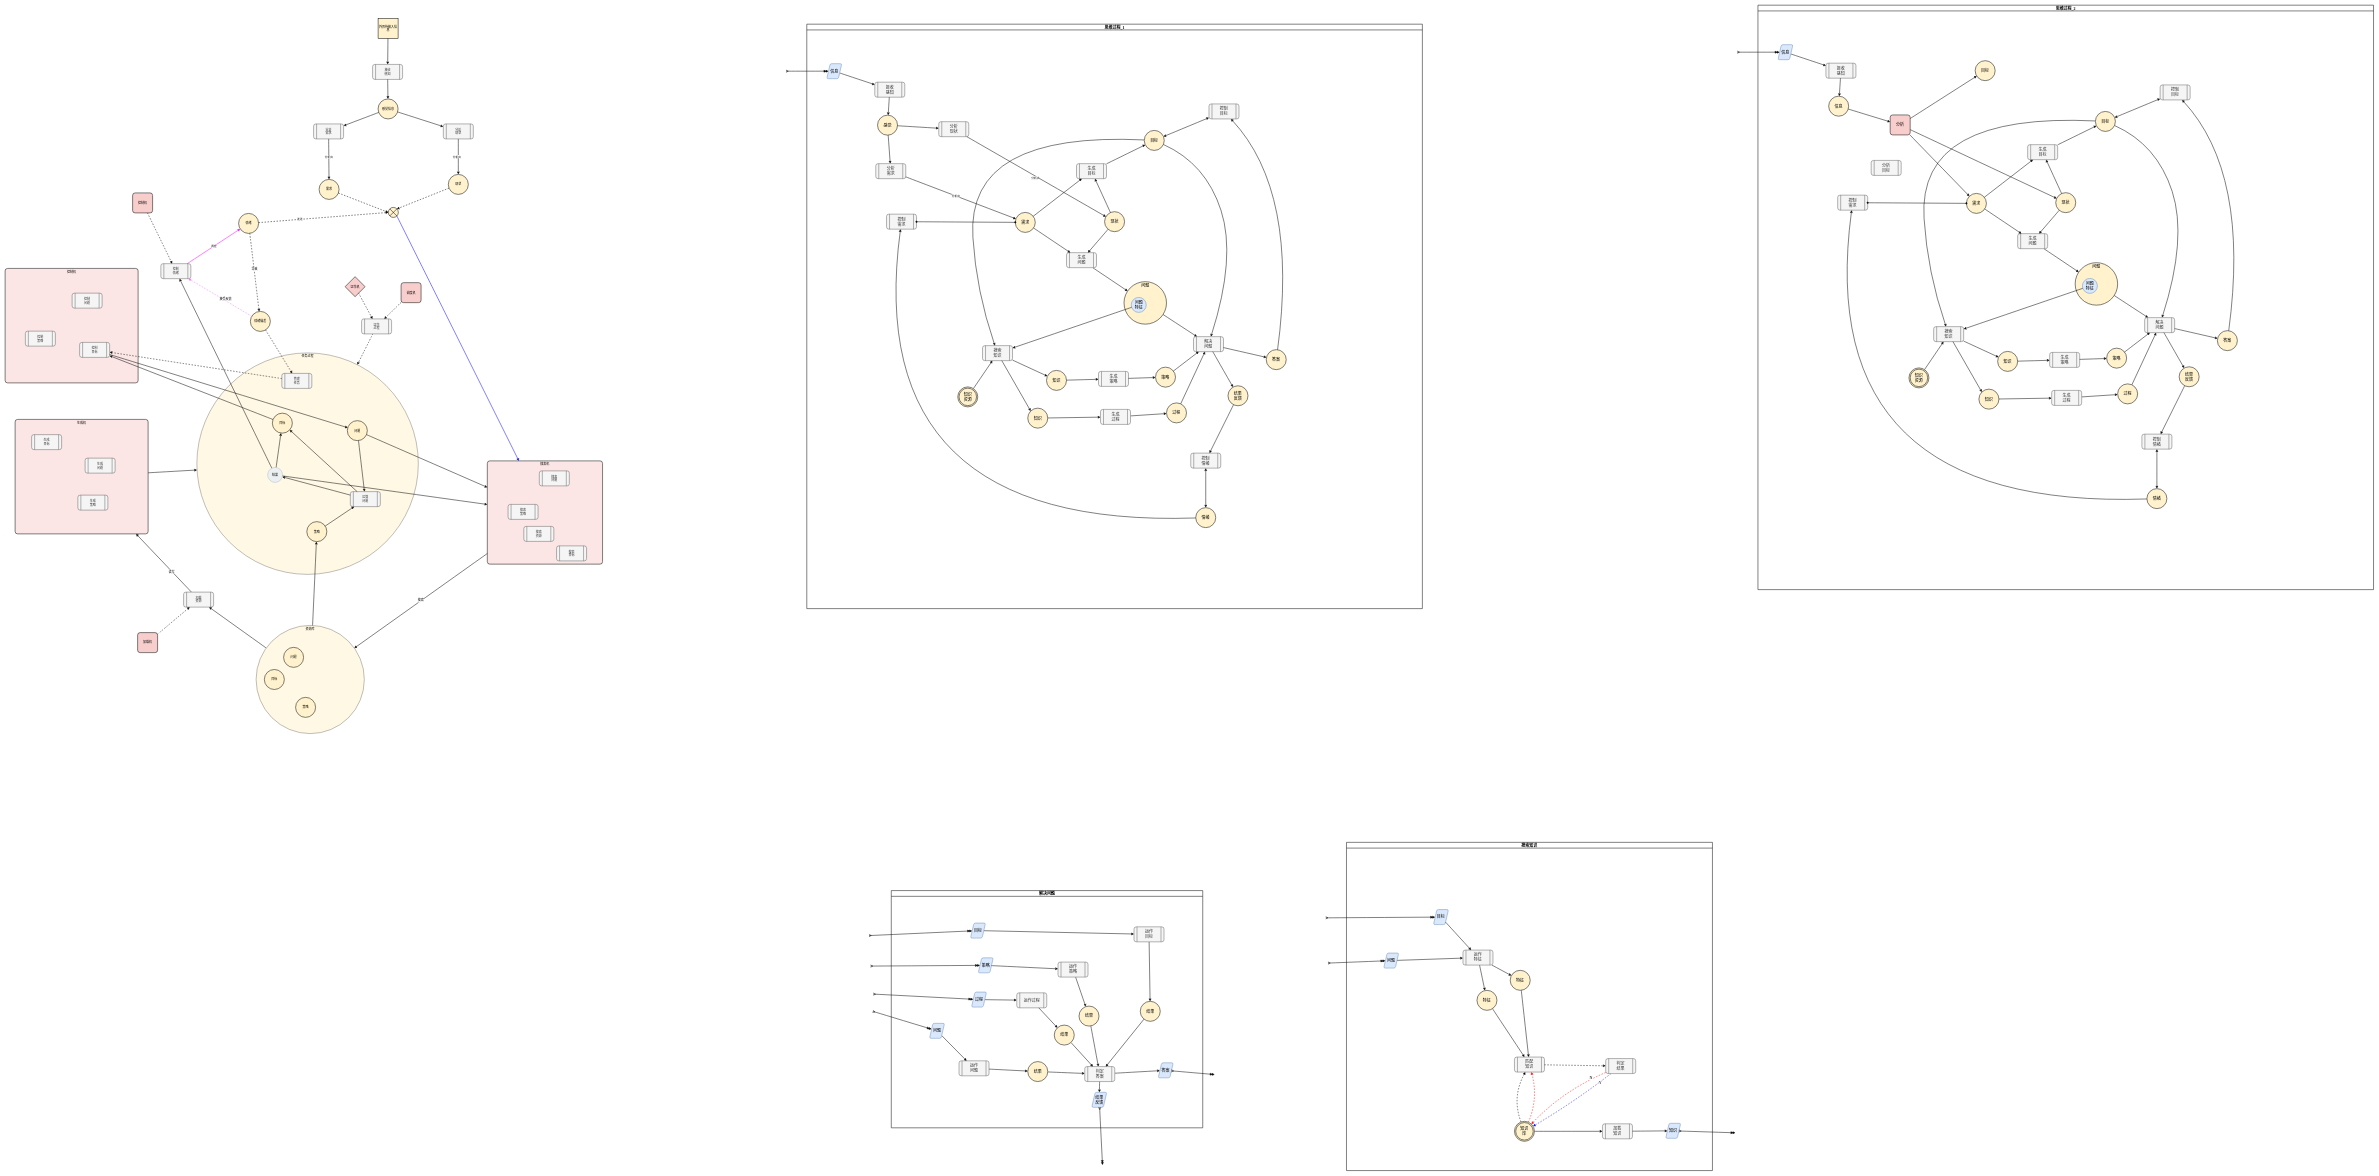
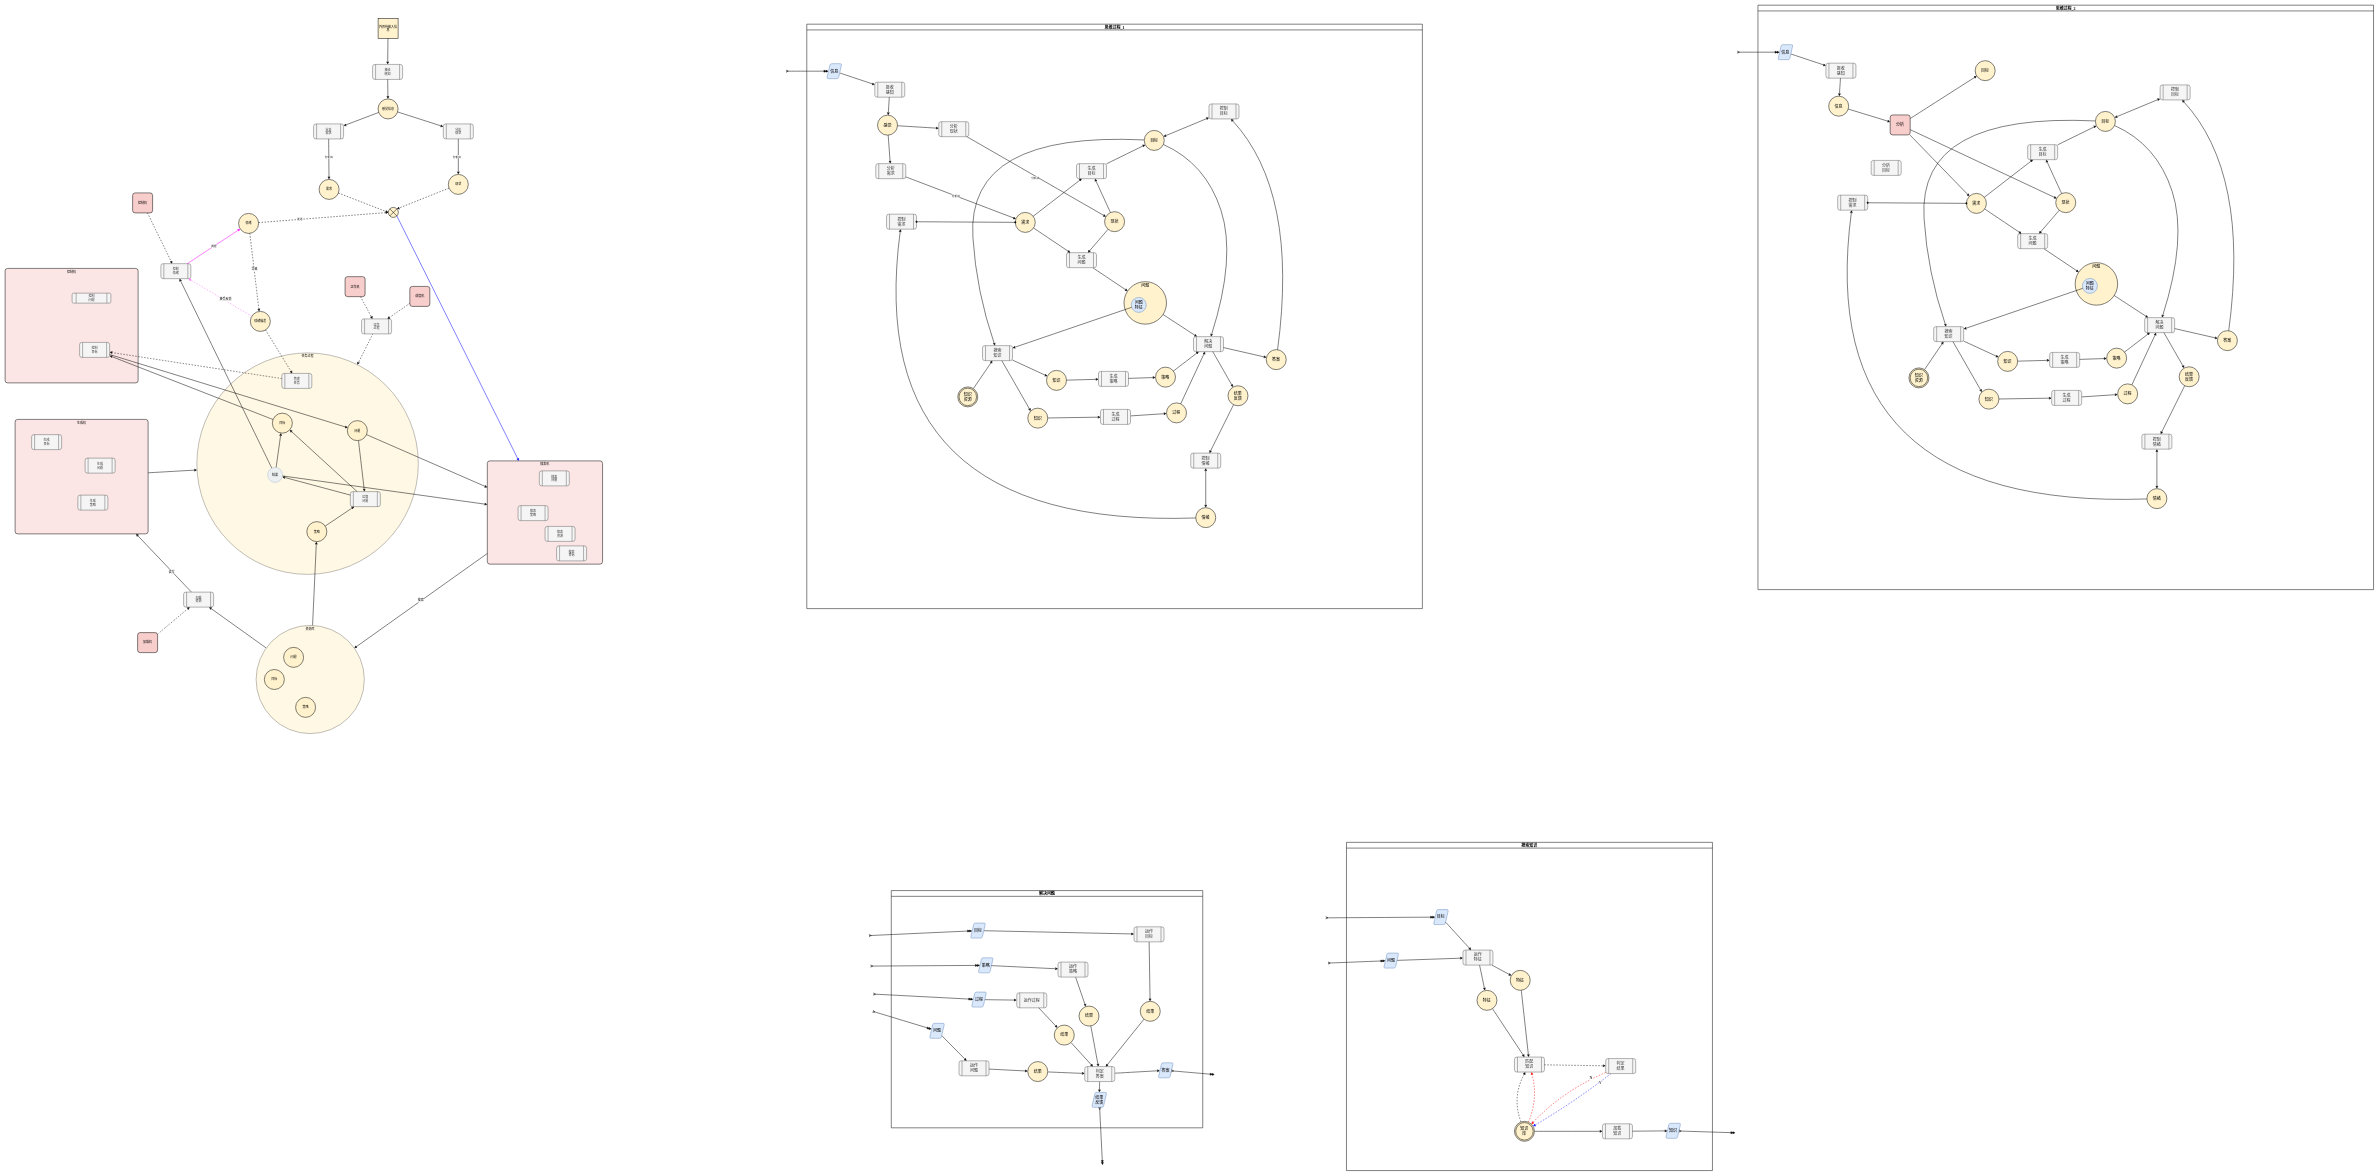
node "运作机": shape diamond -> rounded rectangle
node "调度机": moved (411, 293) -> (420, 296)
node "控制 问题": size 30x15 -> 39x10
node "控制 策略": removed
node "搜索 策略": moved (523, 512) -> (533, 513)
node "搜索 资源": moved (539, 534) -> (560, 534)
